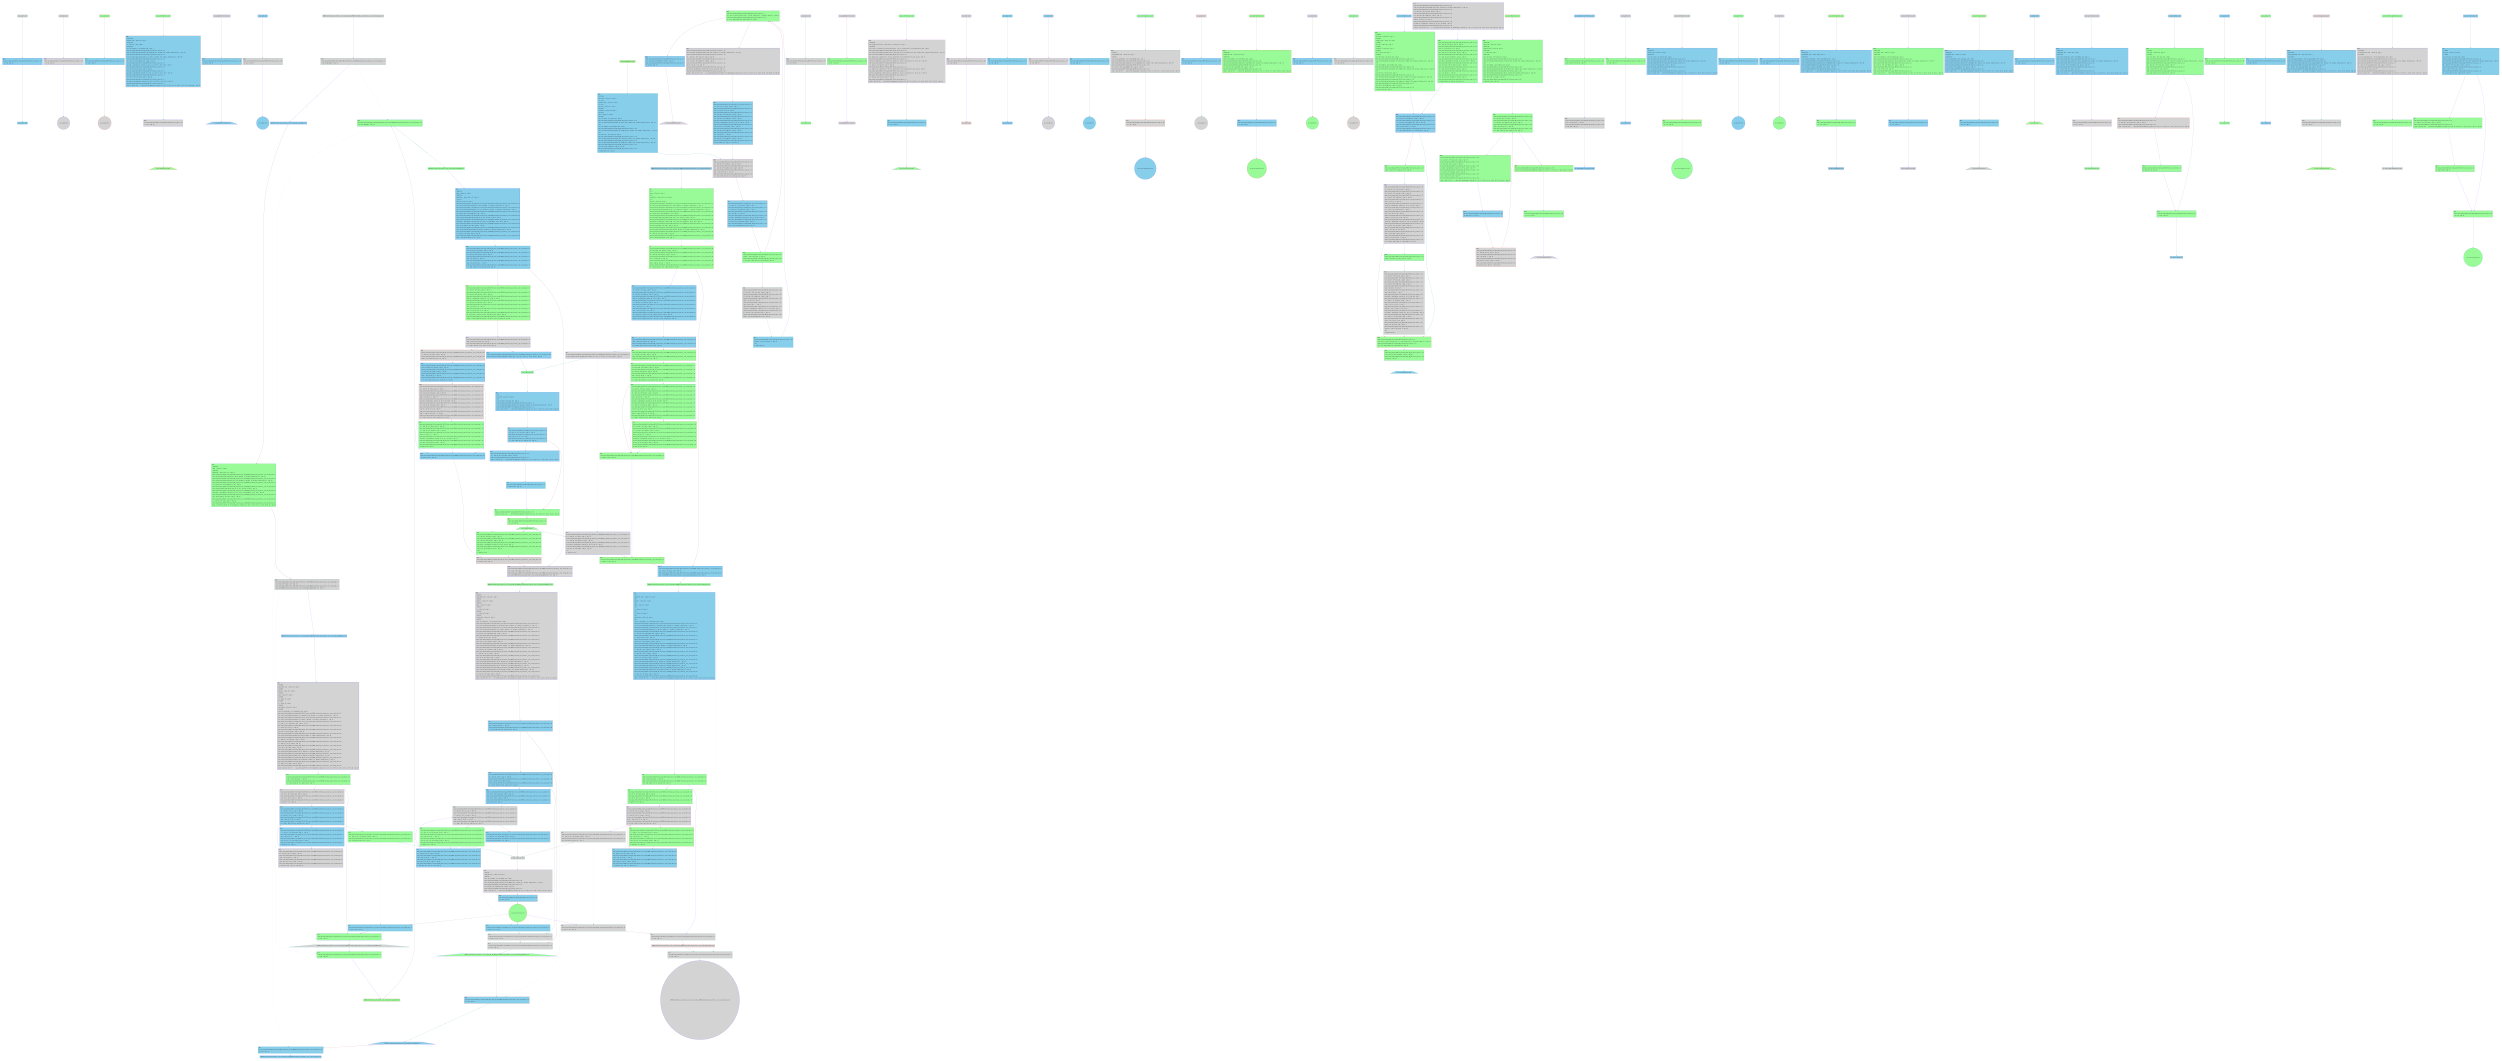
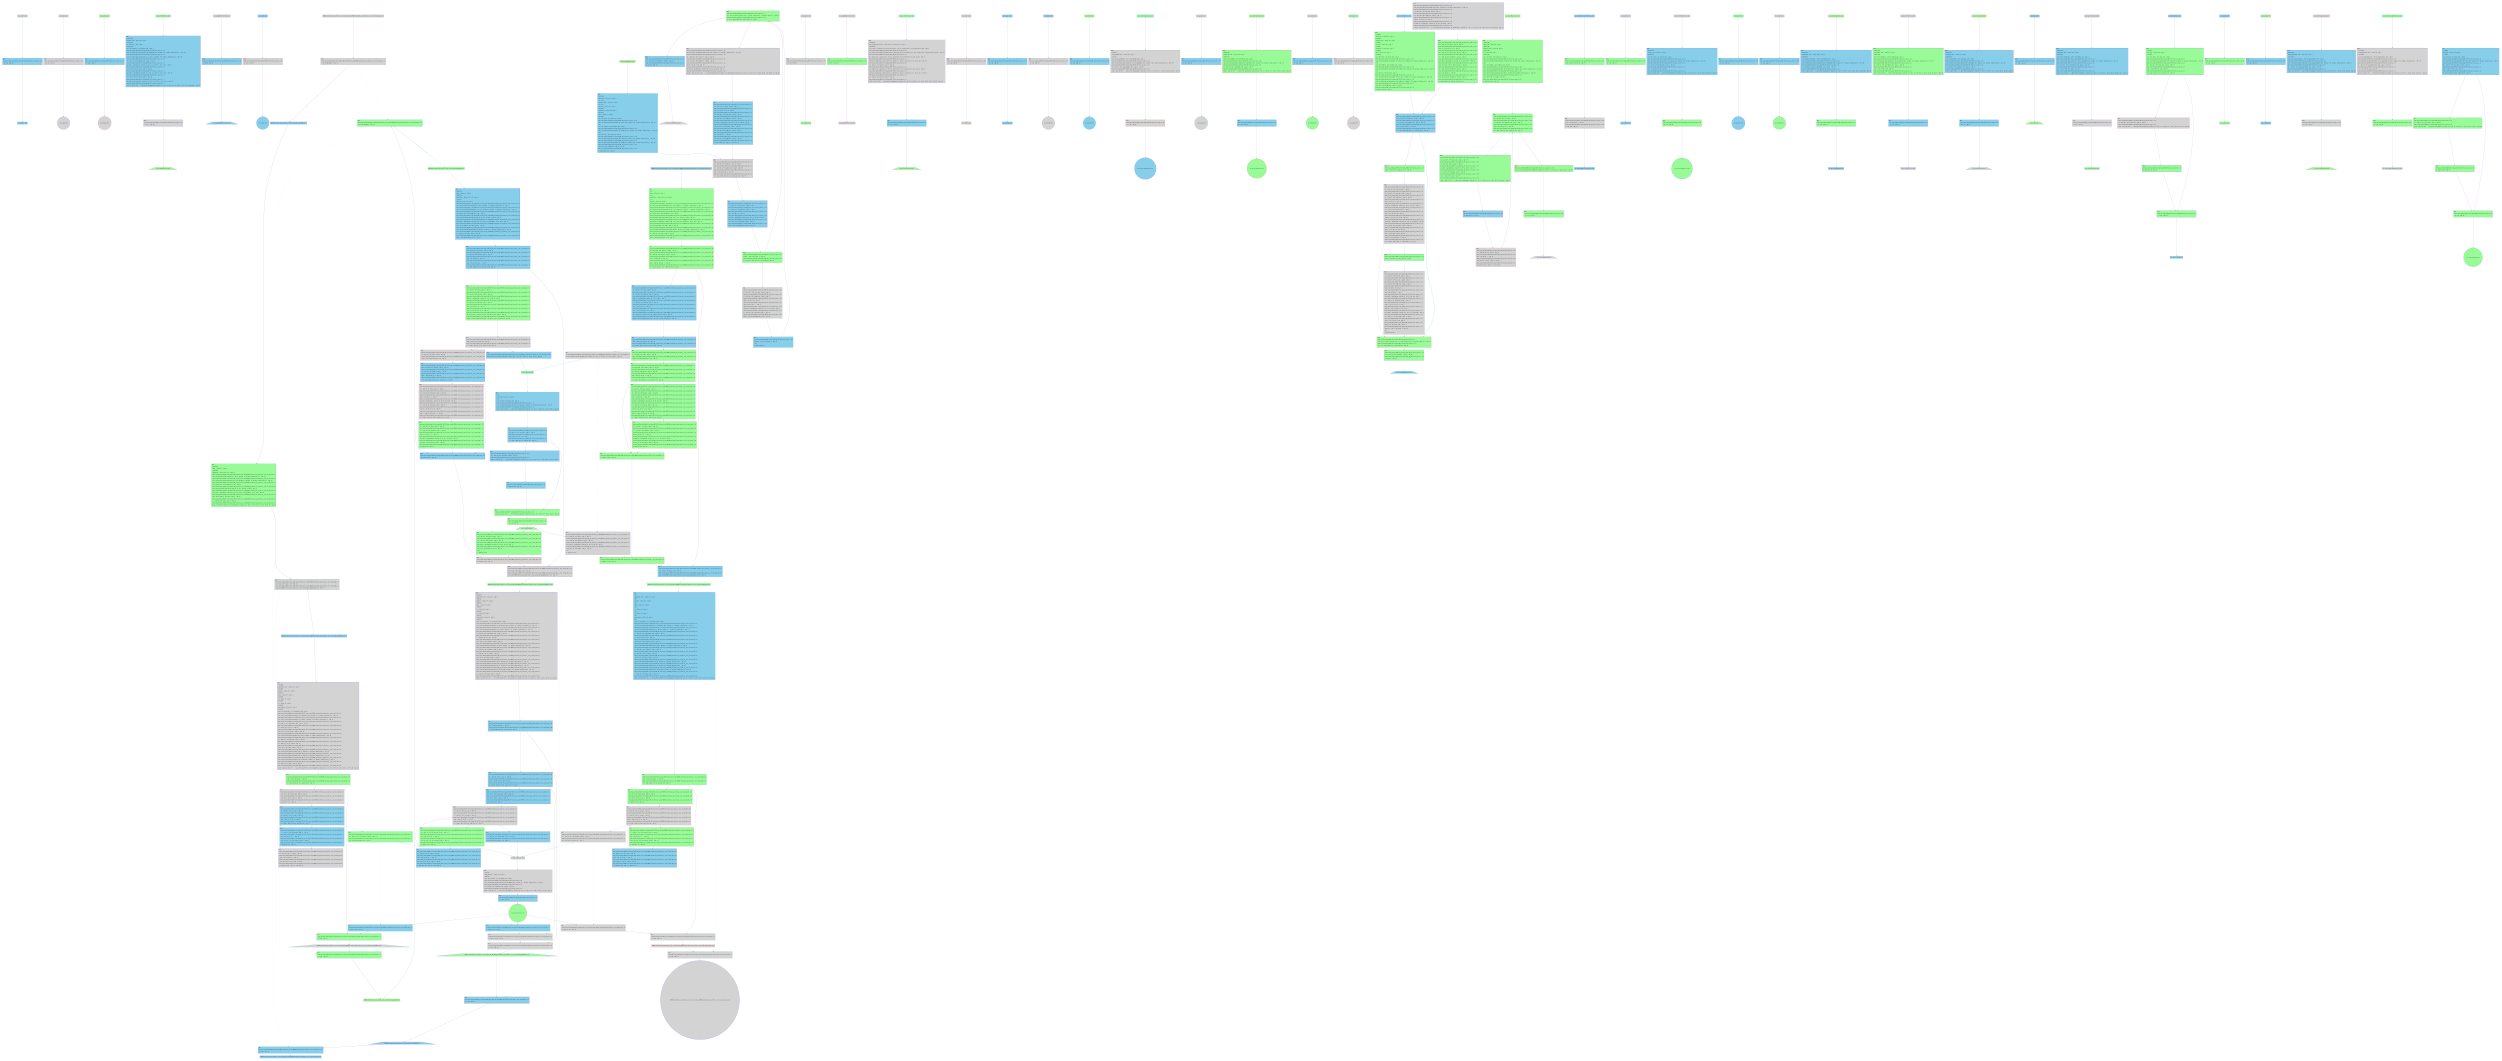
node "io_ll_bad9_start": added
node "io_ll_printSinkLine_start": removed
